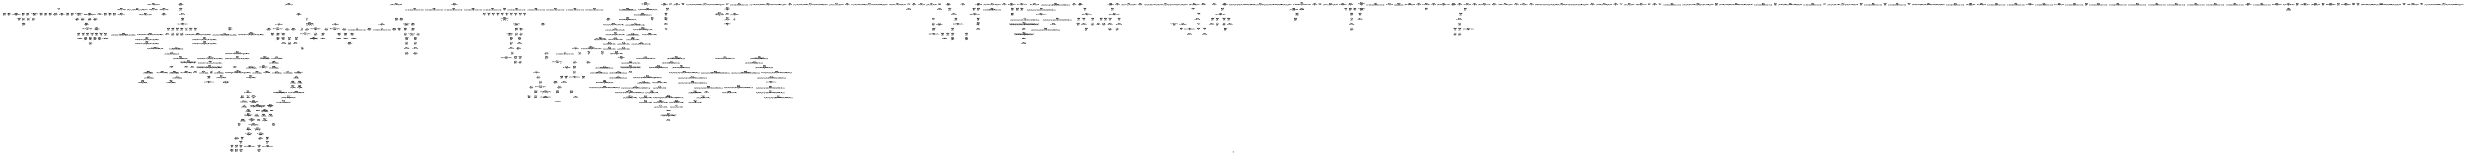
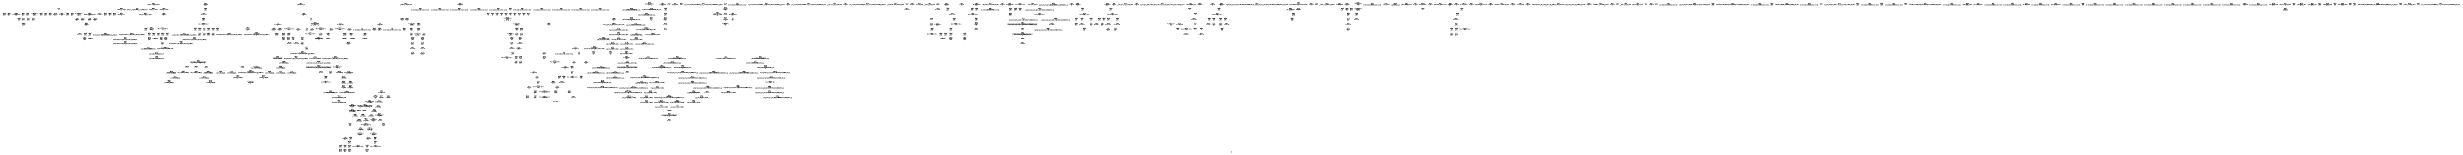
node "NodeID: 173": added
